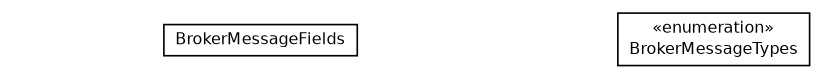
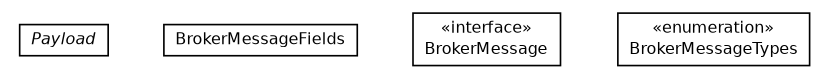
node "Payload": added
node "BrokerMessage": added
